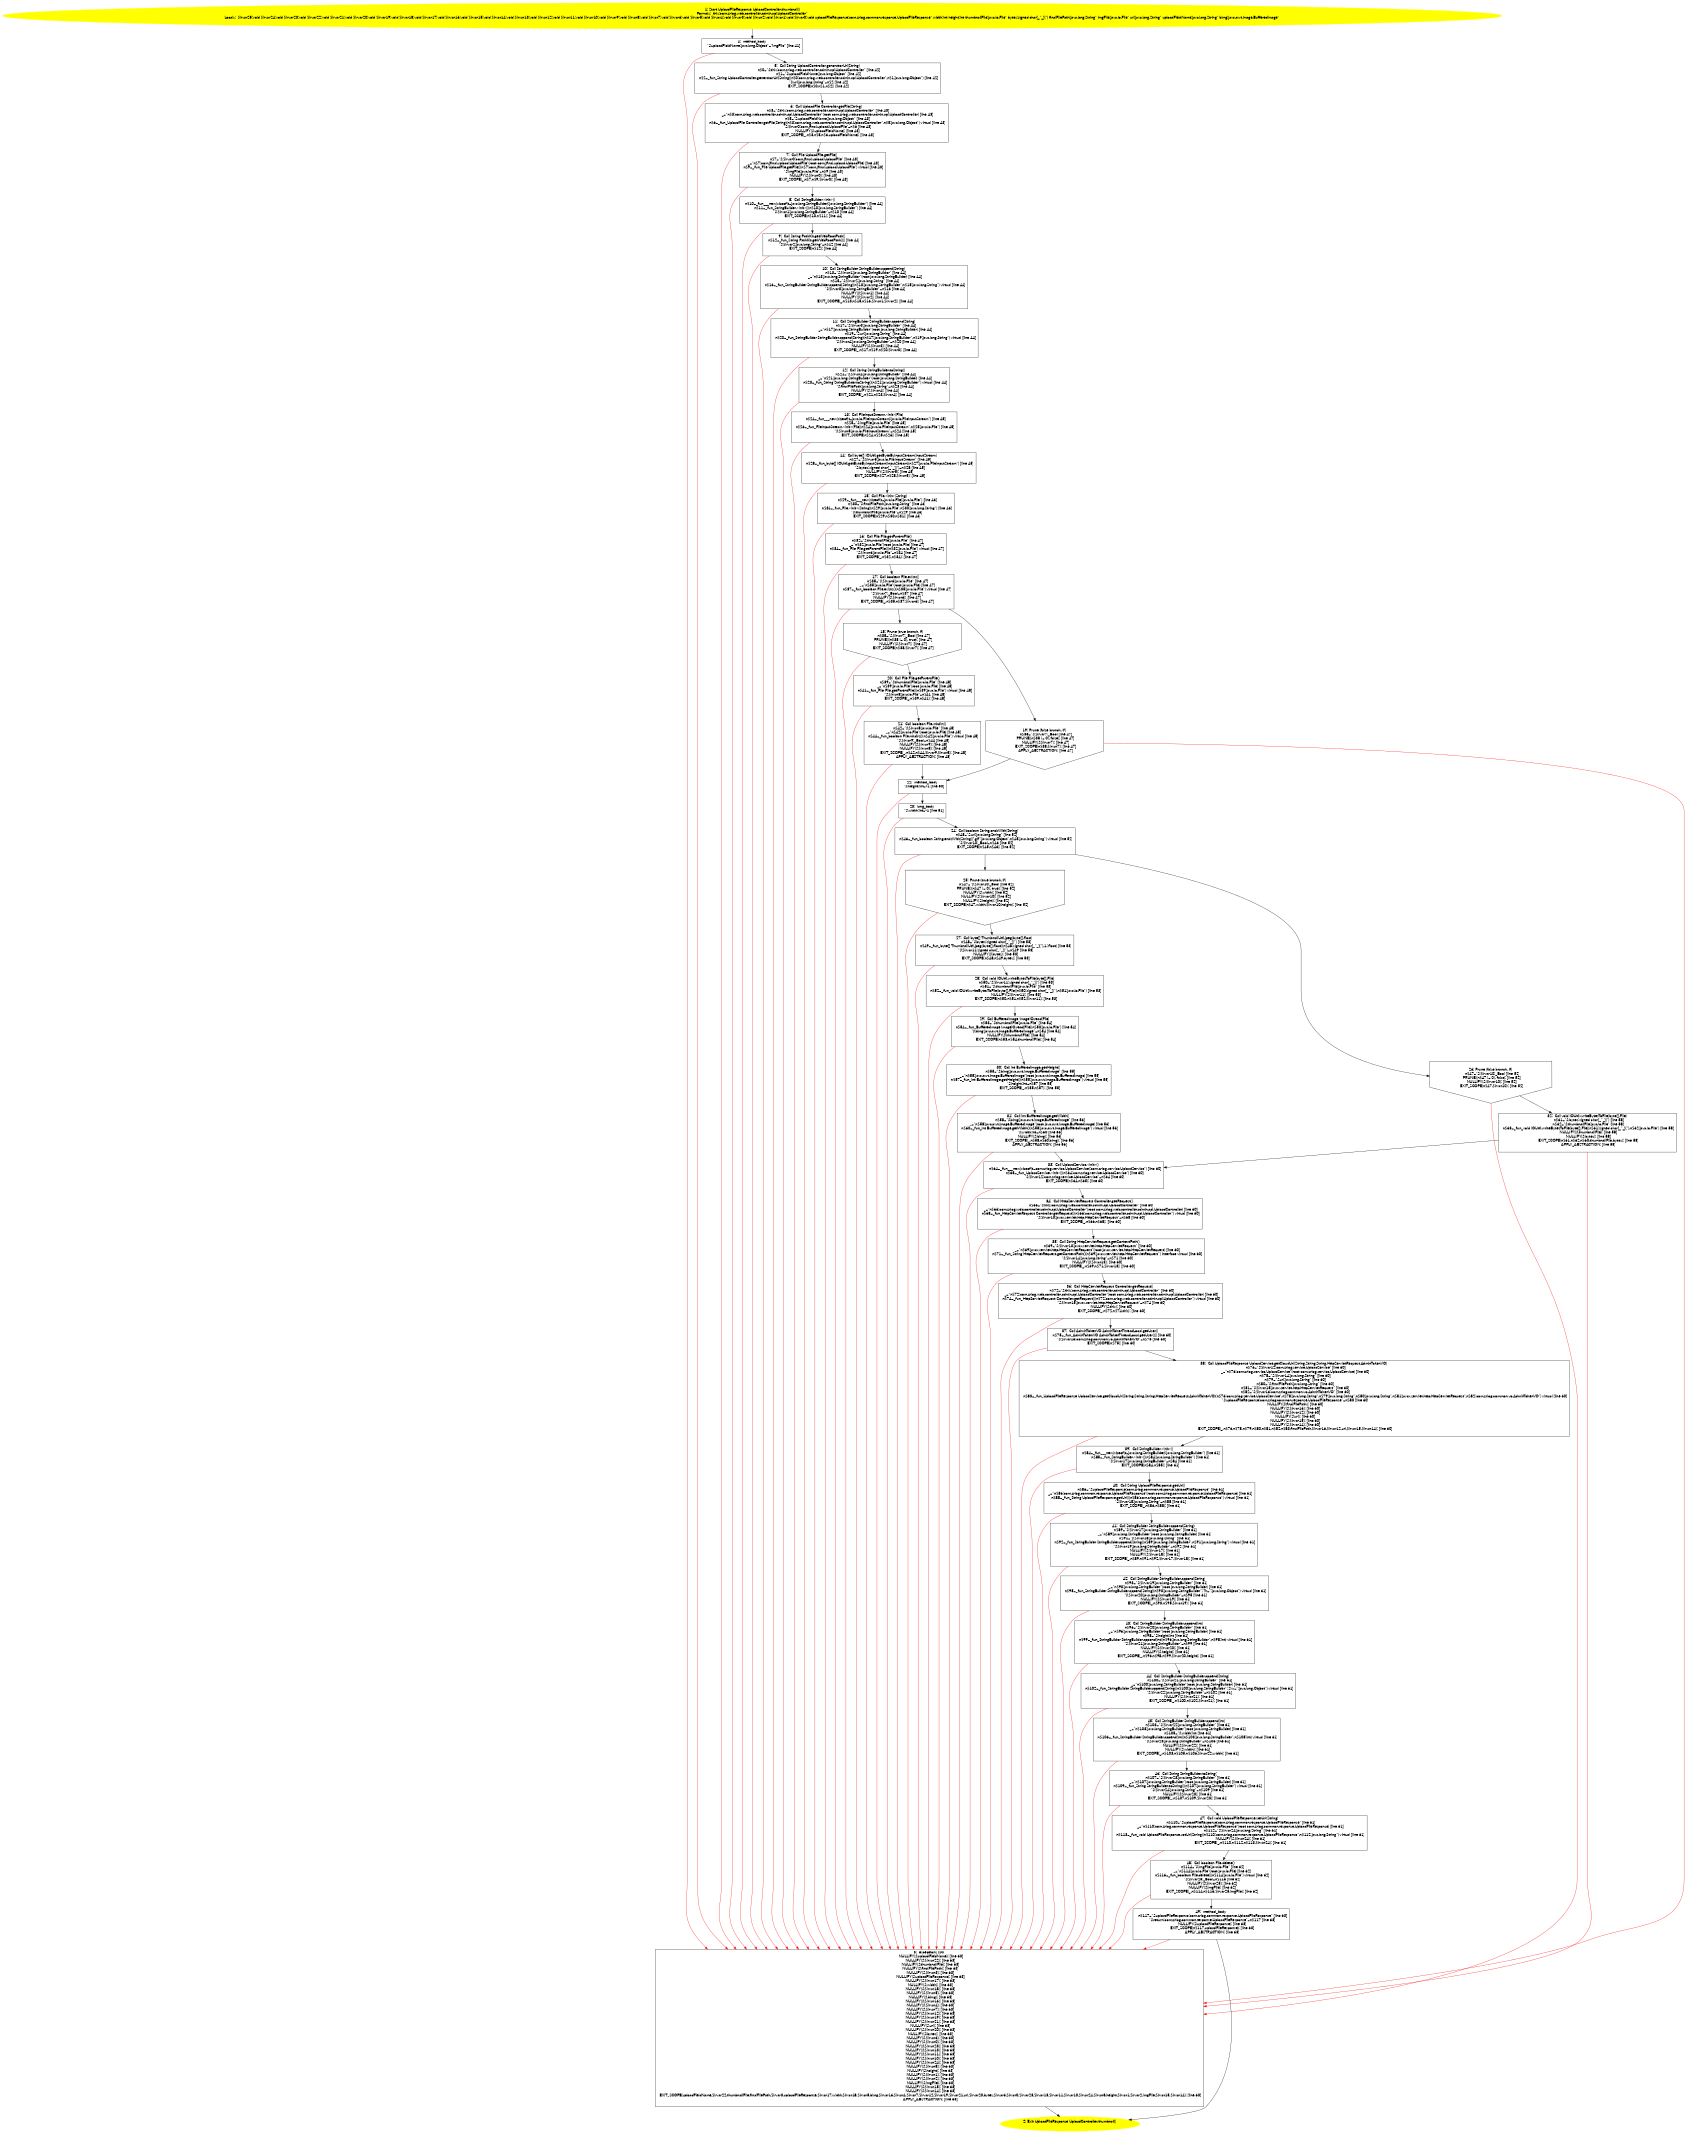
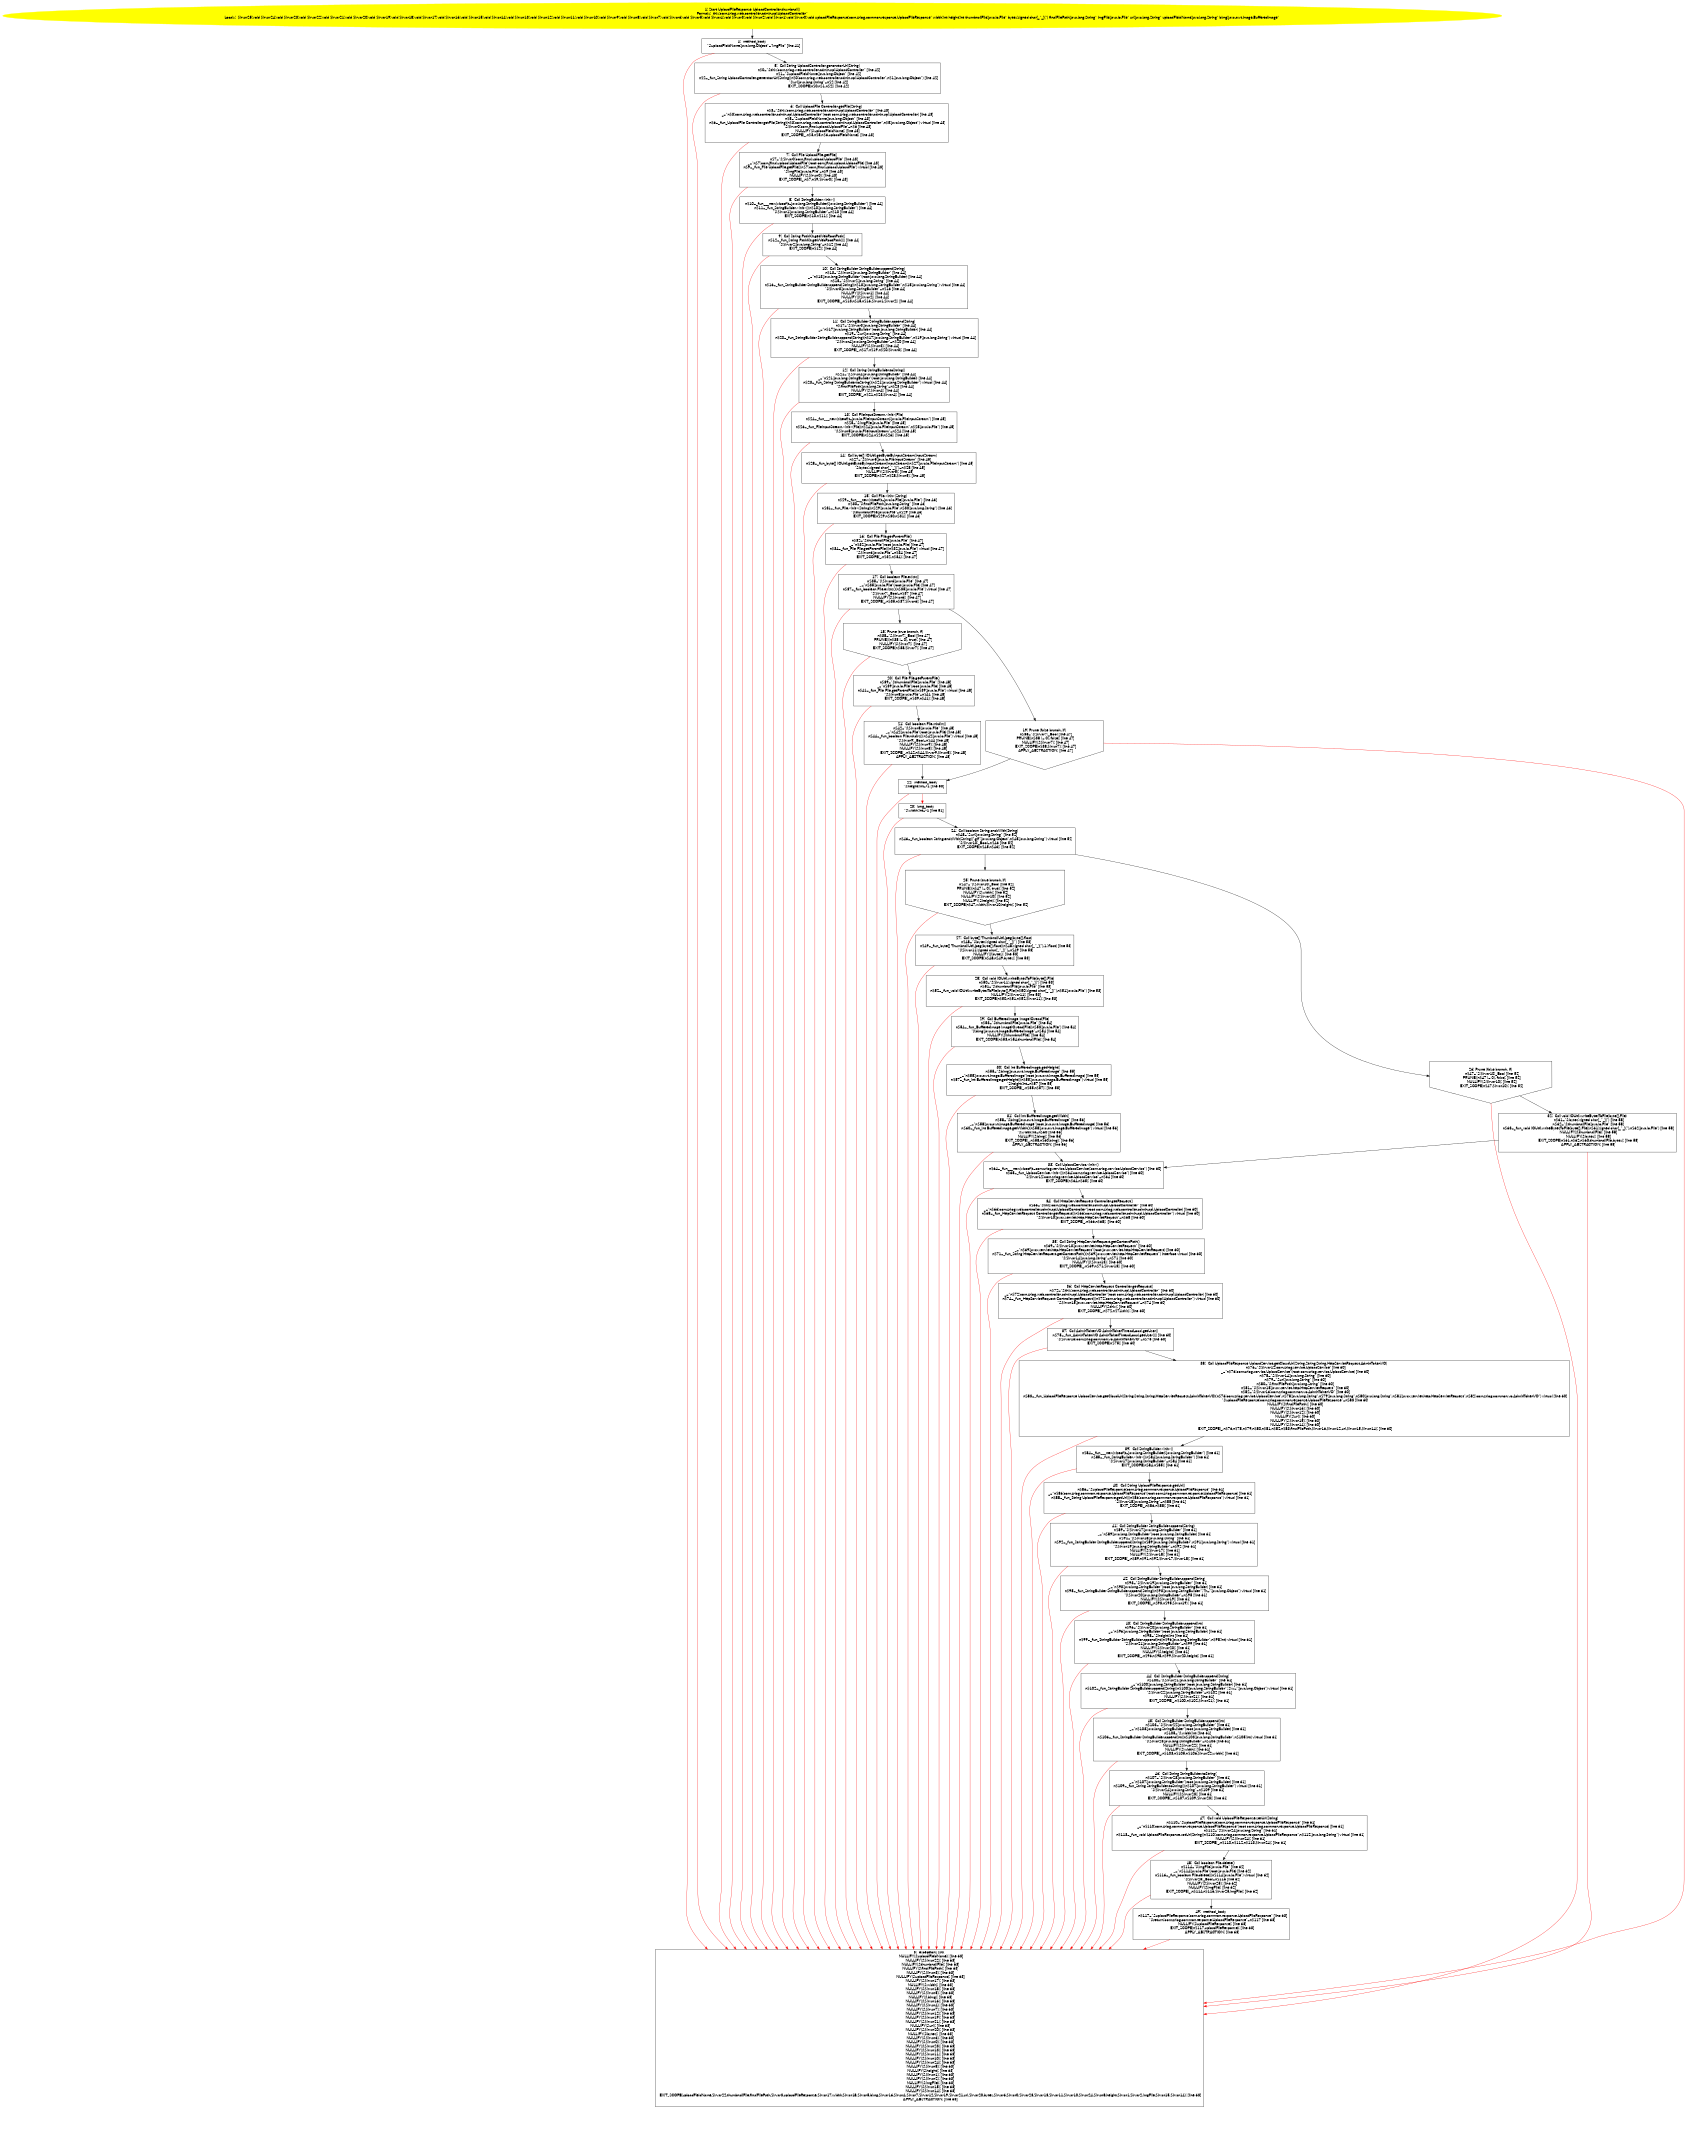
edge "22:  method_body *&height:int=-1 [line 50]" -> "23:  lang_body *&width:int=-1 [line 51]": color black -> red
node "2: Exit UploadFileResponse UploadController.thumbnail()": removed
